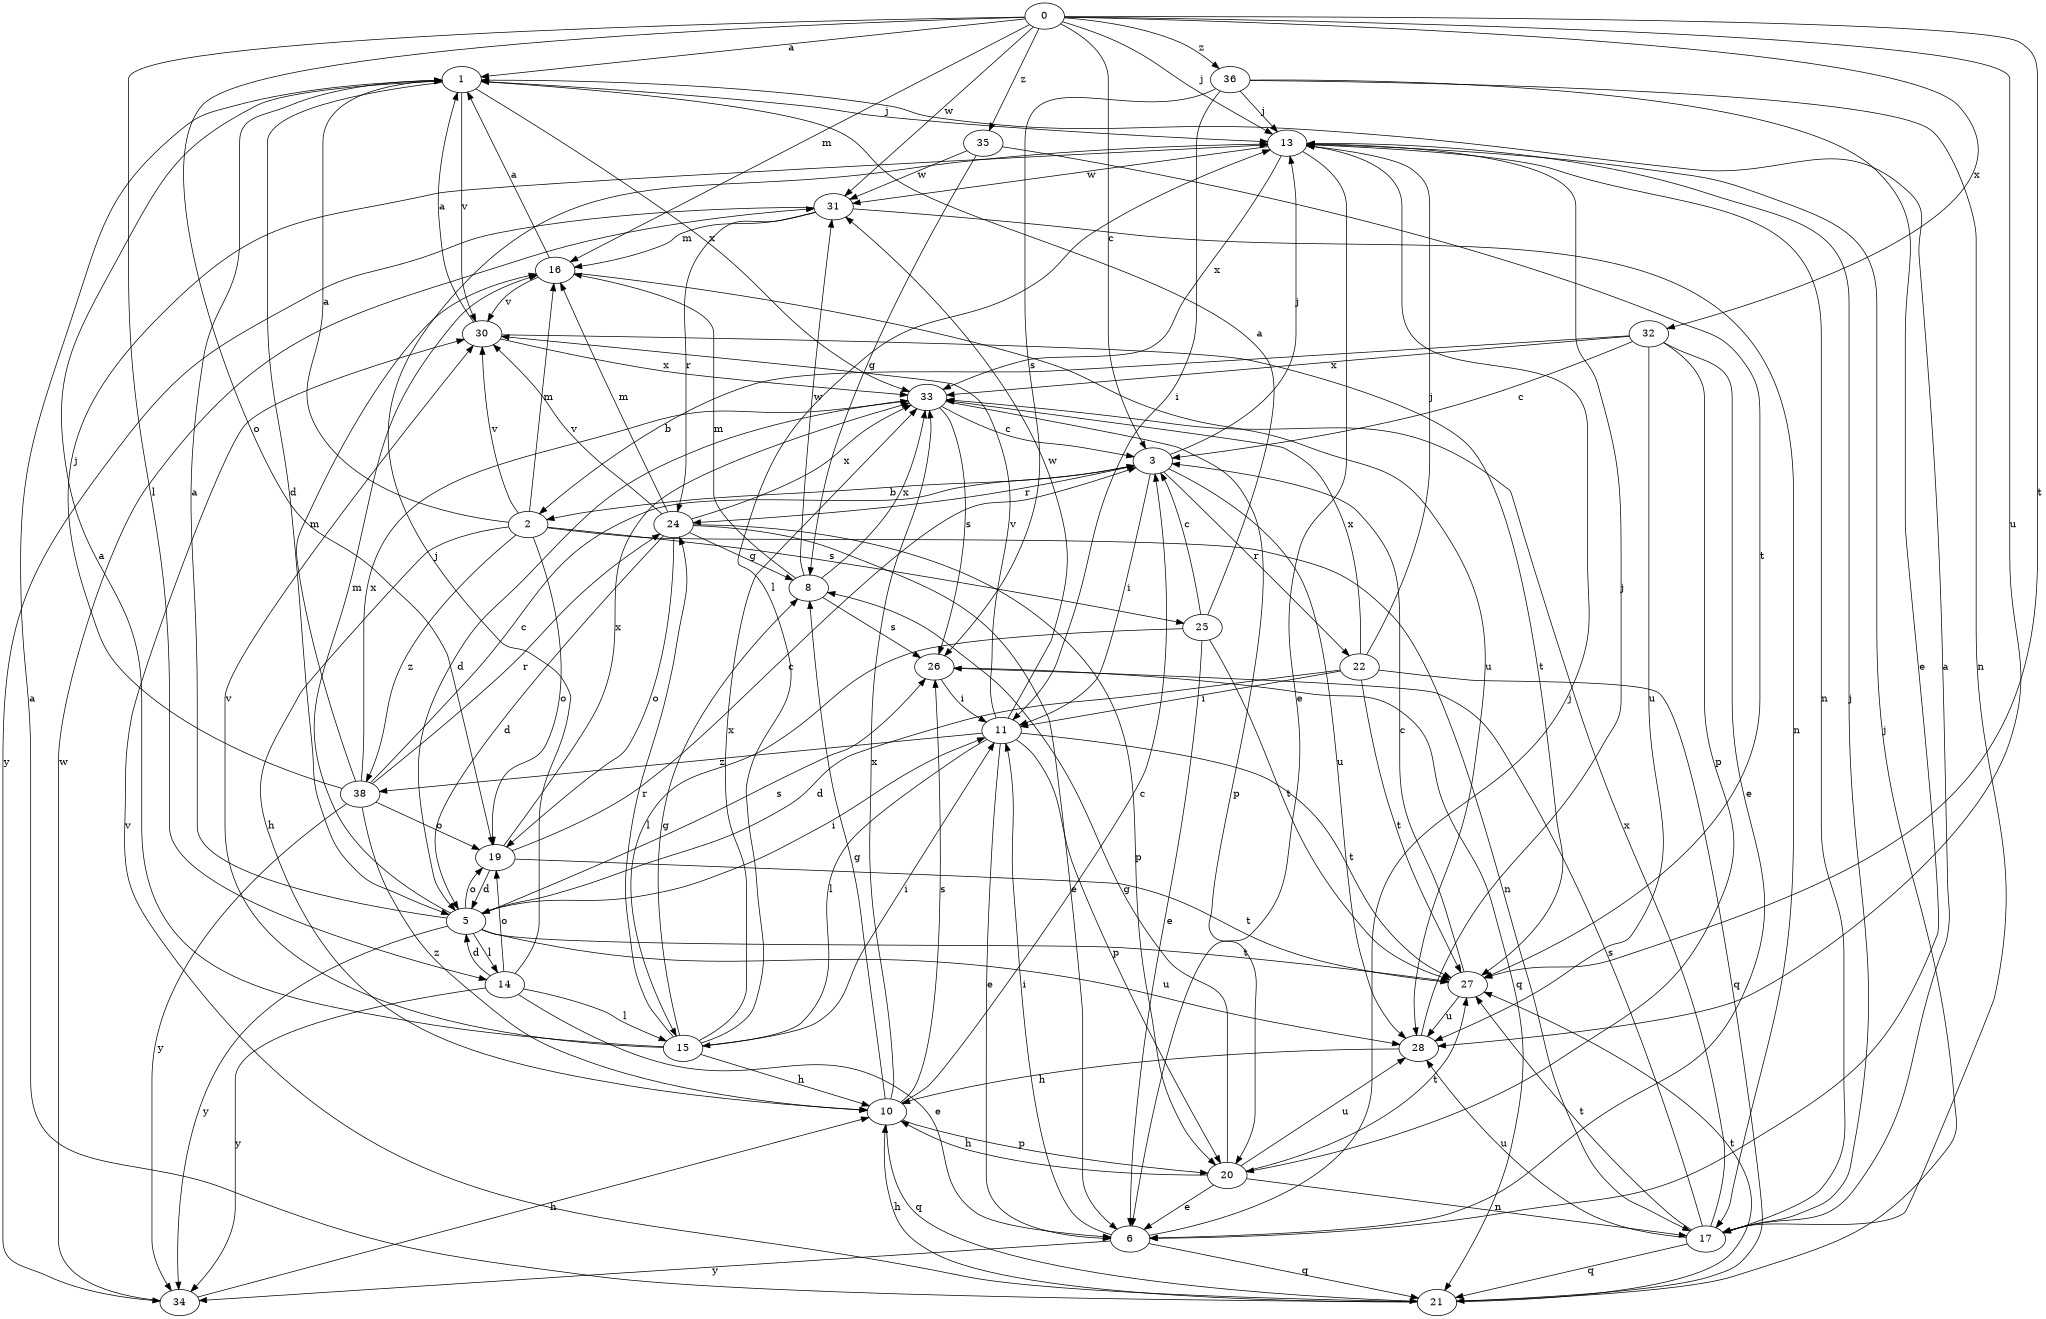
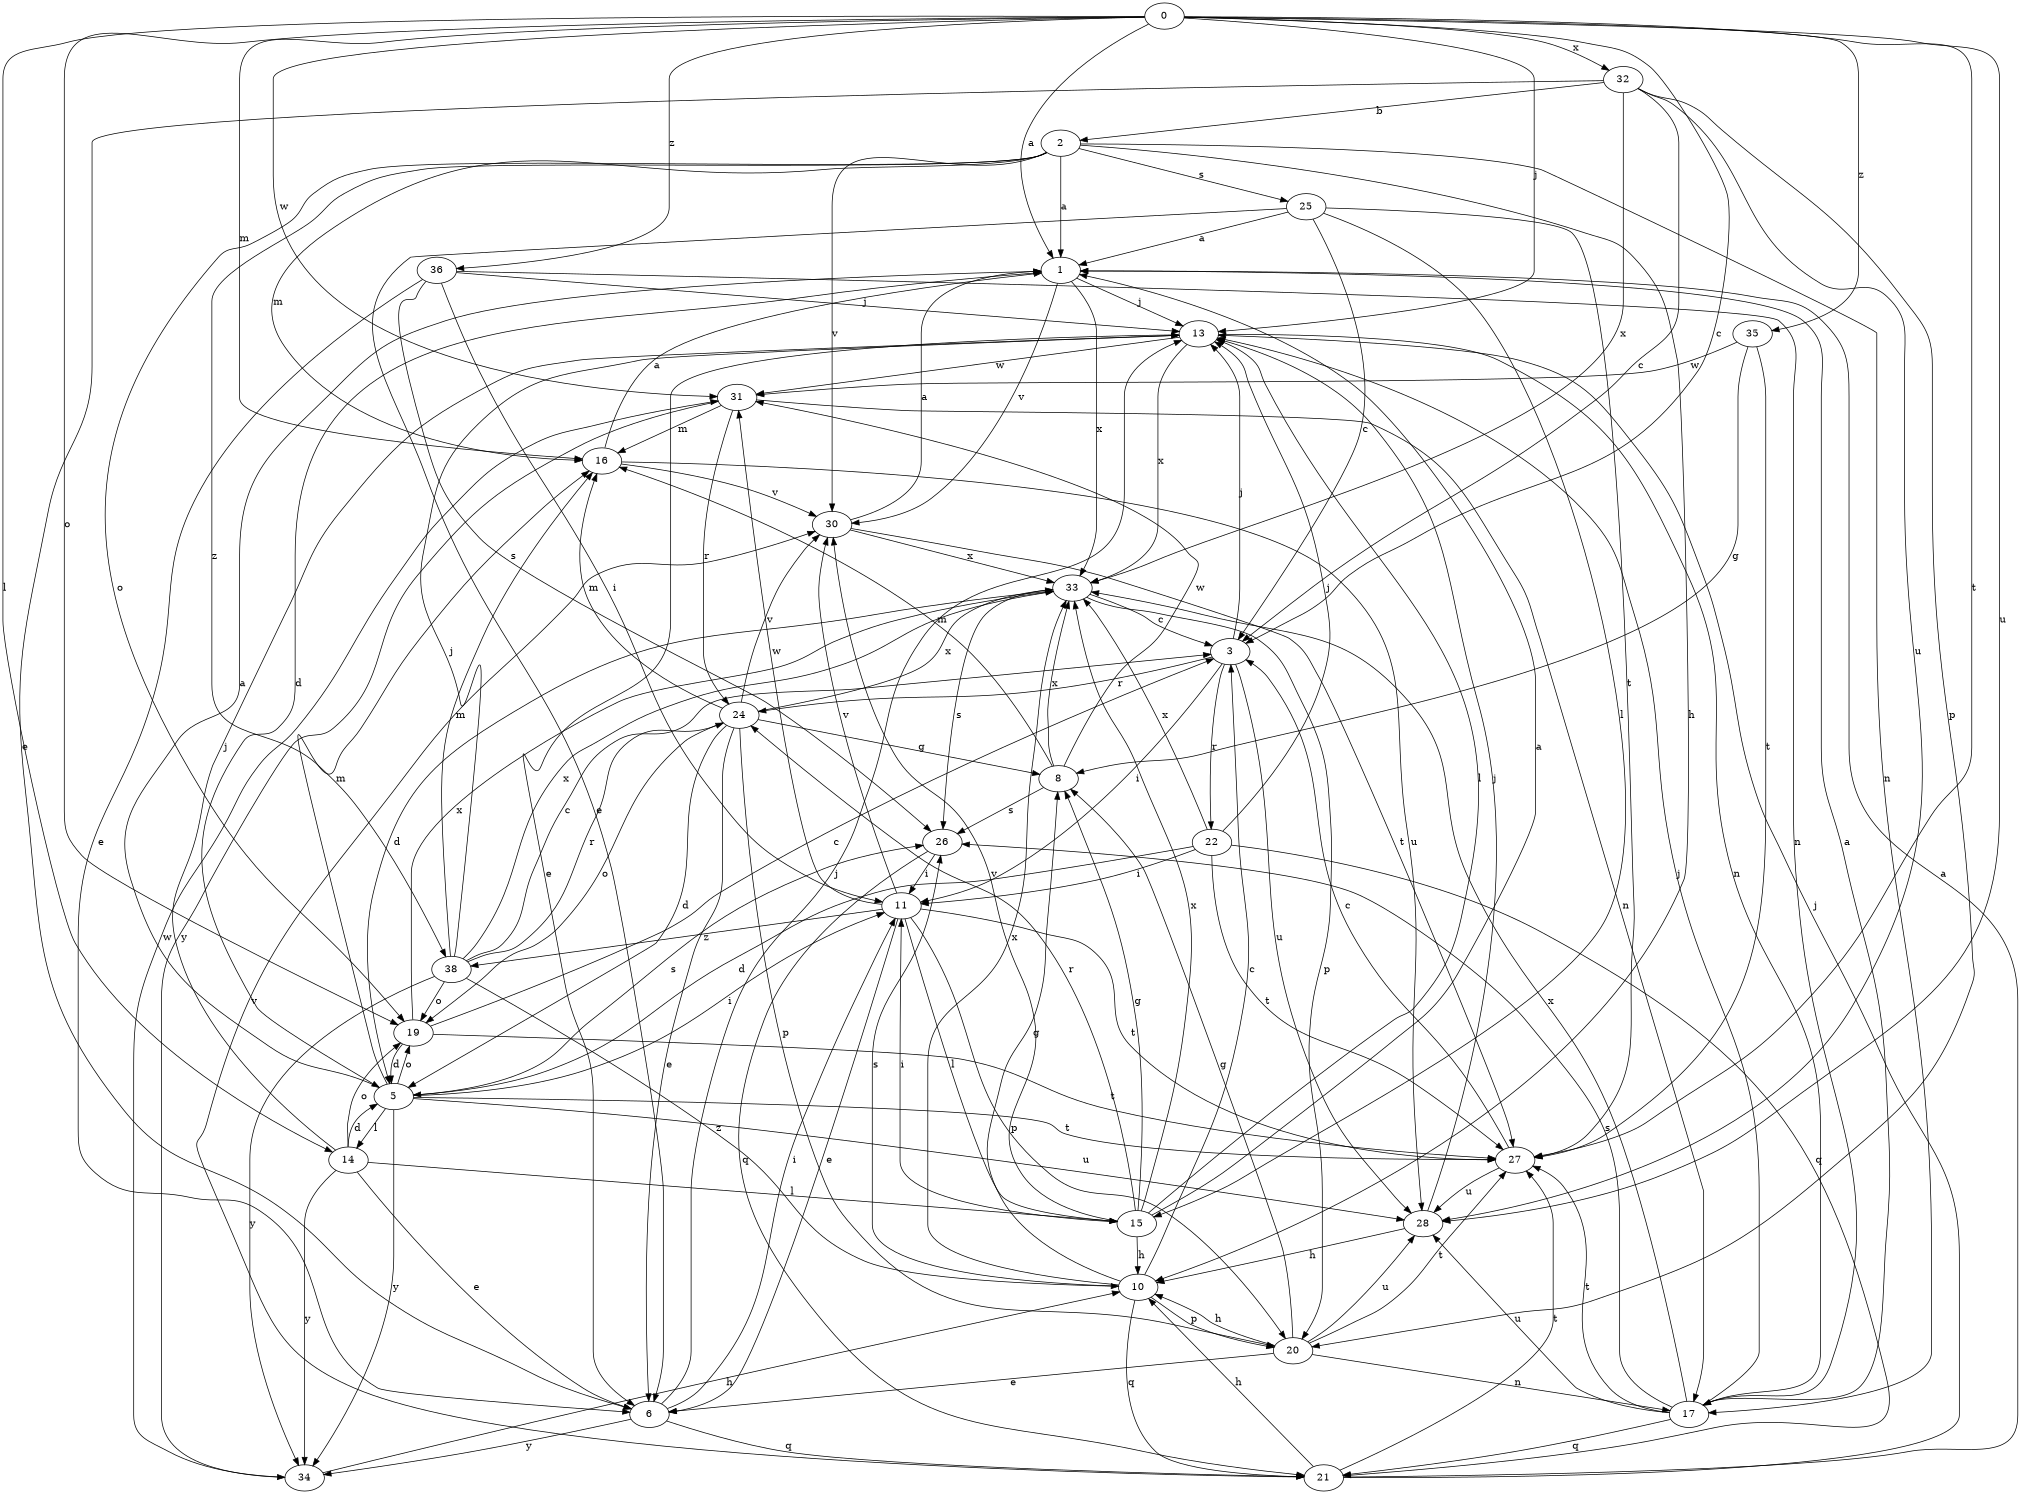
edge "3" -> "2": removed, label "b"
